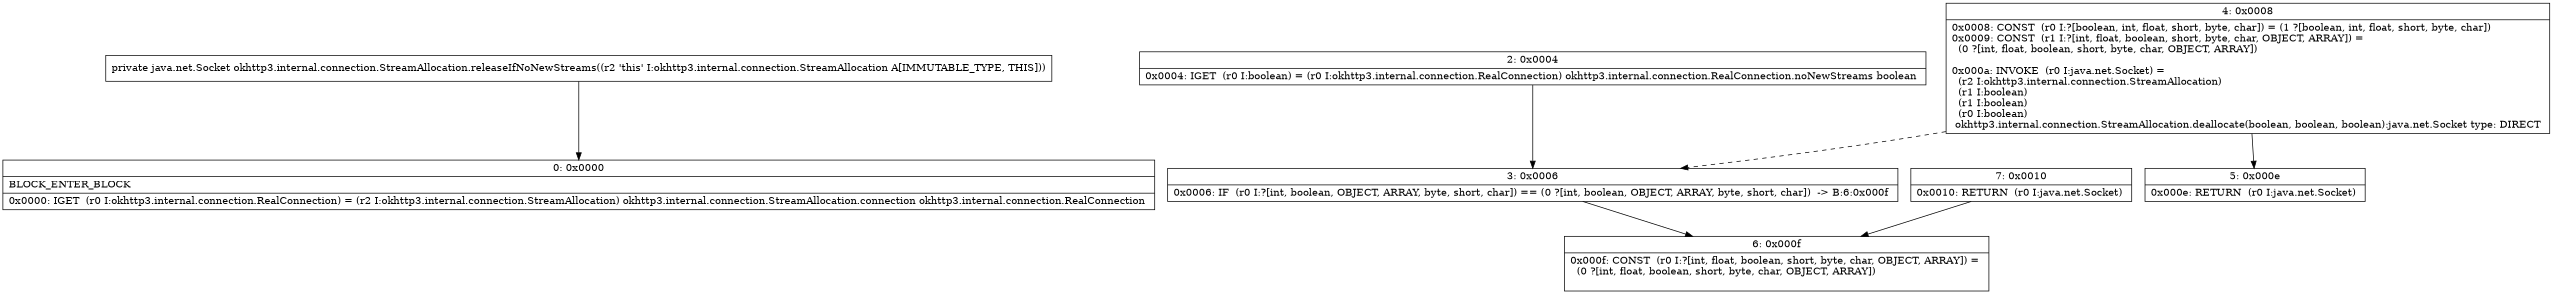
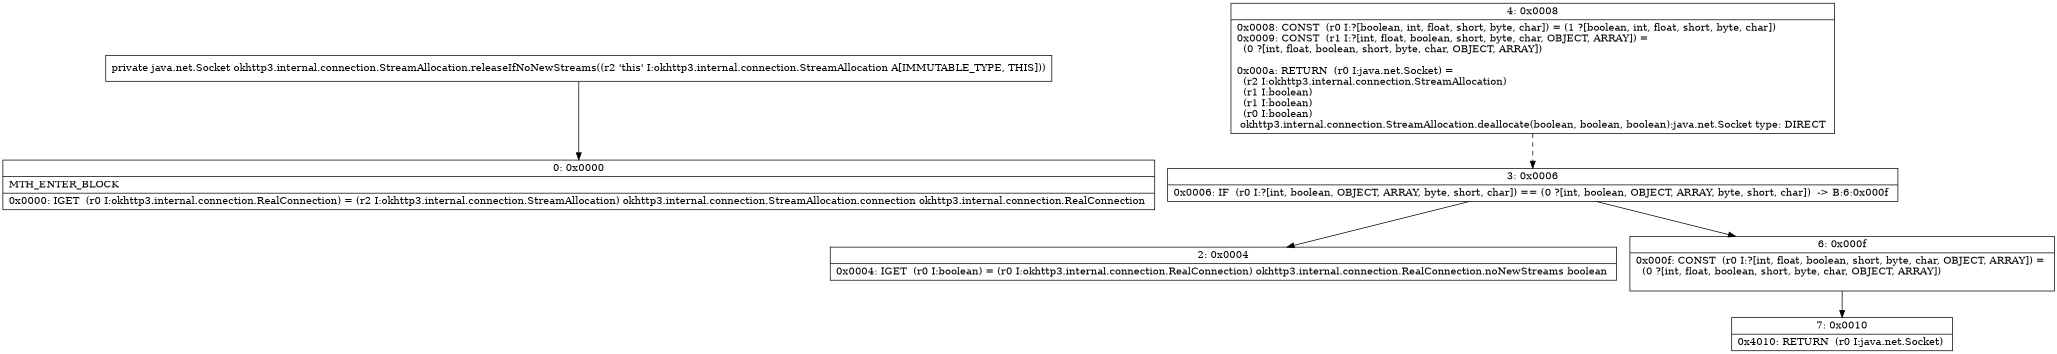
node "4: 0x0008": text "0x000a: INVOKE  (r0 I:java.net.Socket) =" -> "0x000a: RETURN  (r0 I:java.net.Socket) ="
edge "2: 0x0004" -> "3: 0x0006": reversed
node "0: 0x0000": text "BLOCK_ENTER_BLOCK" -> "MTH_ENTER_BLOCK"
node "5: 0x000e": removed
node "7: 0x0010": text "0x0010: RETURN  (r0 I:java.net.Socket)" -> "0x4010: RETURN  (r0 I:java.net.Socket)"
edge "7: 0x0010" -> "6: 0x000f": reversed
